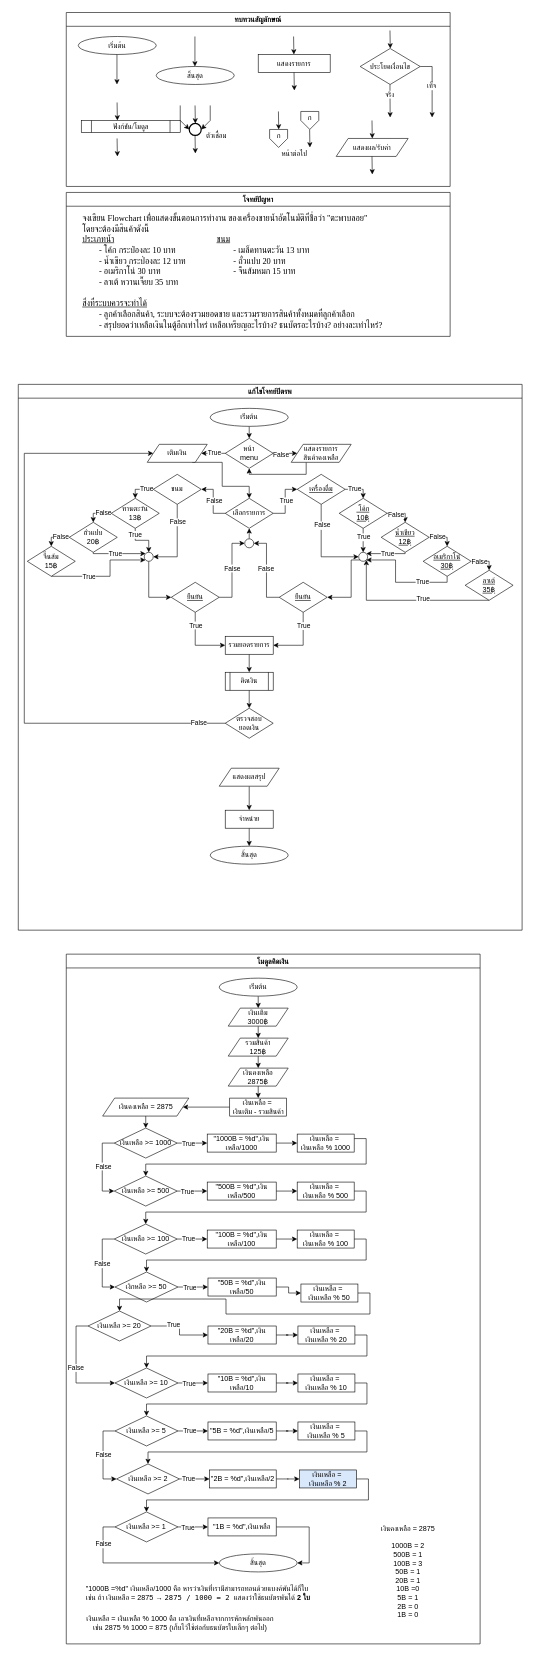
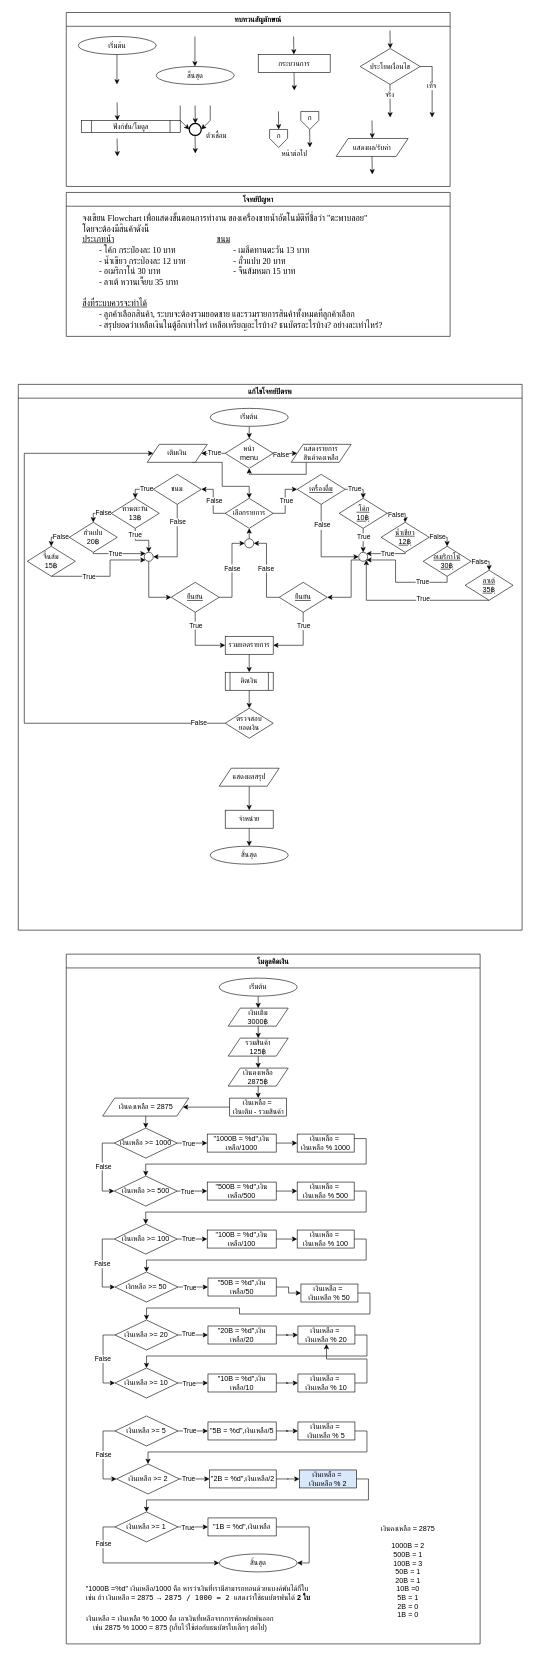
node "แสดงรายการ": label "แสดงรายการ" -> "กระบวนการ"
node "เงินเหลือ >= 20": moved (120, 1326) -> (147, 1335)
edge "เงินเหลือ = เงินเหลือ % 10" -> "เงินเหลือ >= 5": now "เงินเหลือ = เงินเหลือ % 10" -> "เงินเหลือ = เงินเหลือ % 20"
